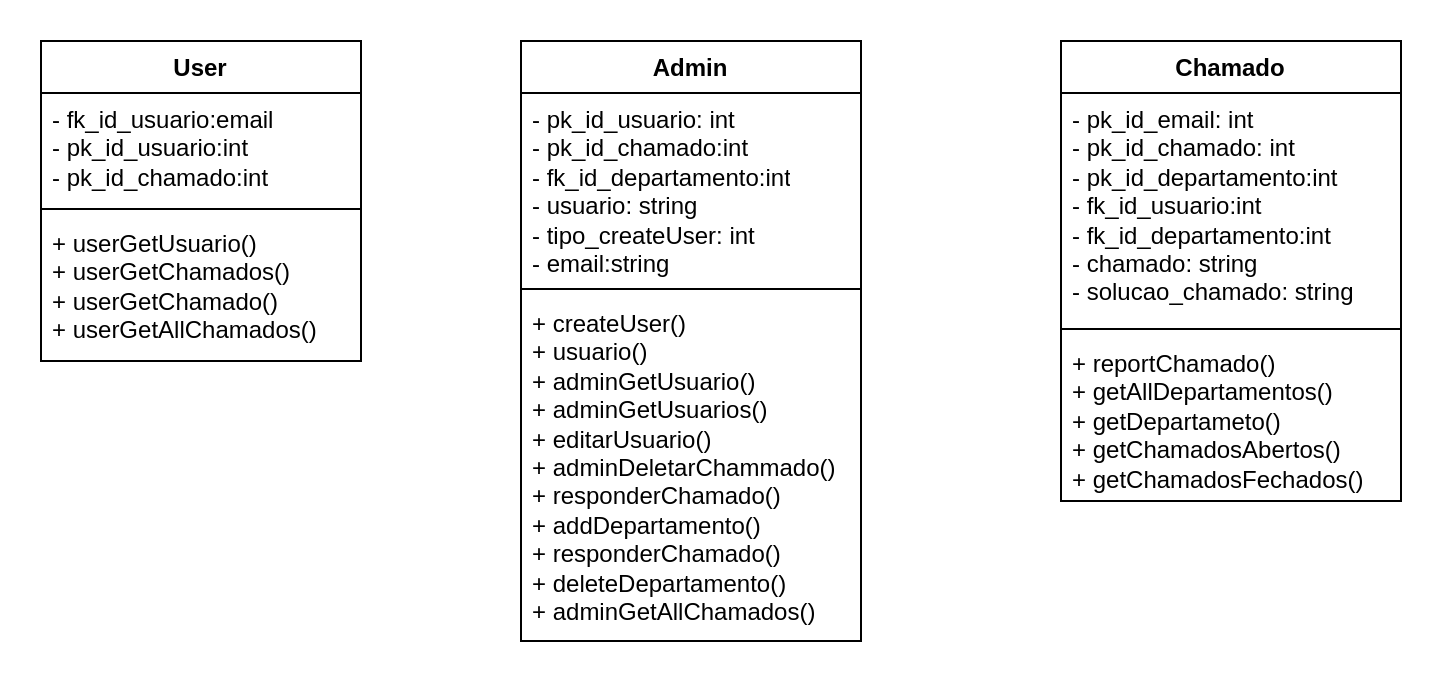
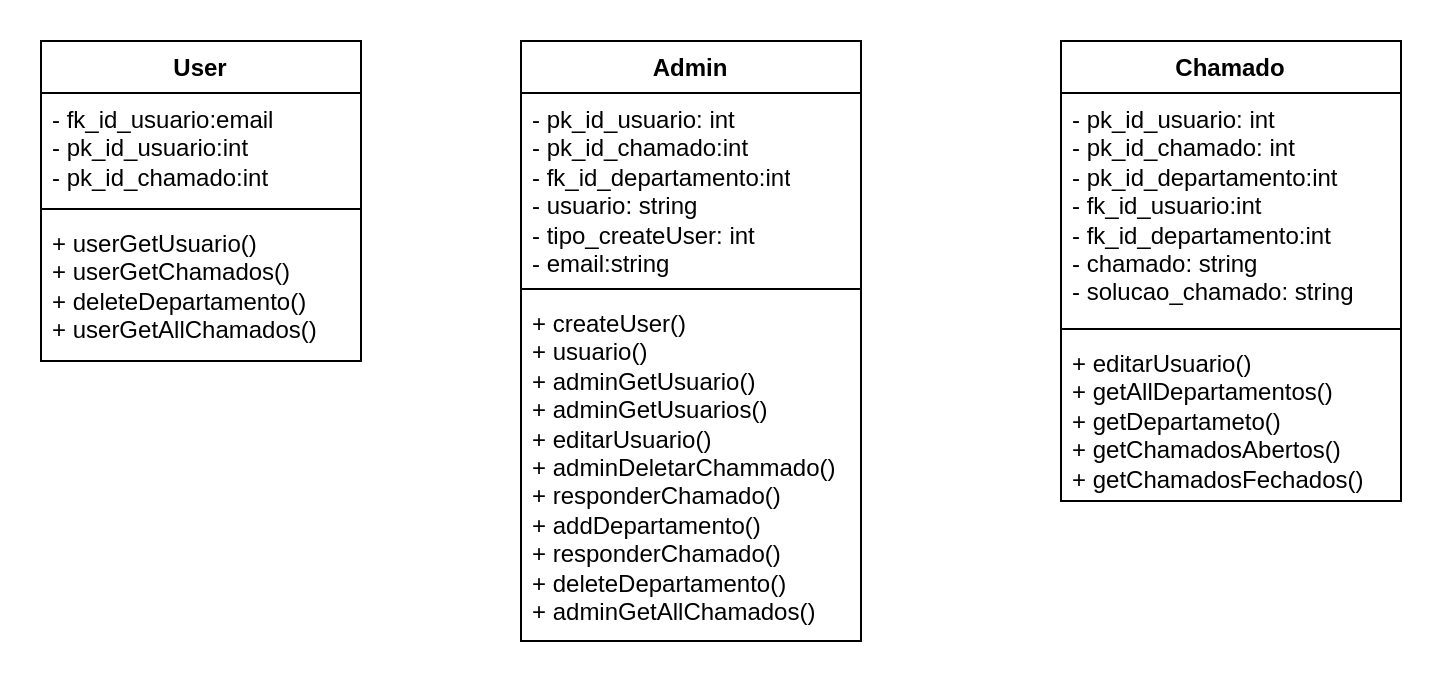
node "- pk_id_email: int - pk_id_chamado: int - pk_id_departamento:int - fk_id_usuario:int - fk_id_departamento:int - chamado: string - solucao_chamado: string": label "- pk_id_email: int - pk_id_chamado: int - pk_id_departamento:int - fk_id_usuario:int - fk_id_departamento:int - chamado: string - solucao_chamado: string" -> "- pk_id_usuario: int - pk_id_chamado: int - pk_id_departamento:int - fk_id_usuario:int - fk_id_departamento:int - chamado: string - solucao_chamado: string"
node "+ userGetUsuario() + userGetChamados() + userGetChamado() + userGetAllChamados()": label "+ userGetUsuario() + userGetChamados() + userGetChamado() + userGetAllChamados()" -> "+ userGetUsuario() + userGetChamados() + deleteDepartamento() + userGetAllChamados()"
node "+ reportChamado() + getAllDepartamentos() + getDepartameto() + getChamadosAbertos() + getChamadosFechados()": label "+ reportChamado() + getAllDepartamentos() + getDepartameto() + getChamadosAbertos() + getChamadosFechados()" -> "+ editarUsuario() + getAllDepartamentos() + getDepartameto() + getChamadosAbertos() + getChamadosFechados()"
